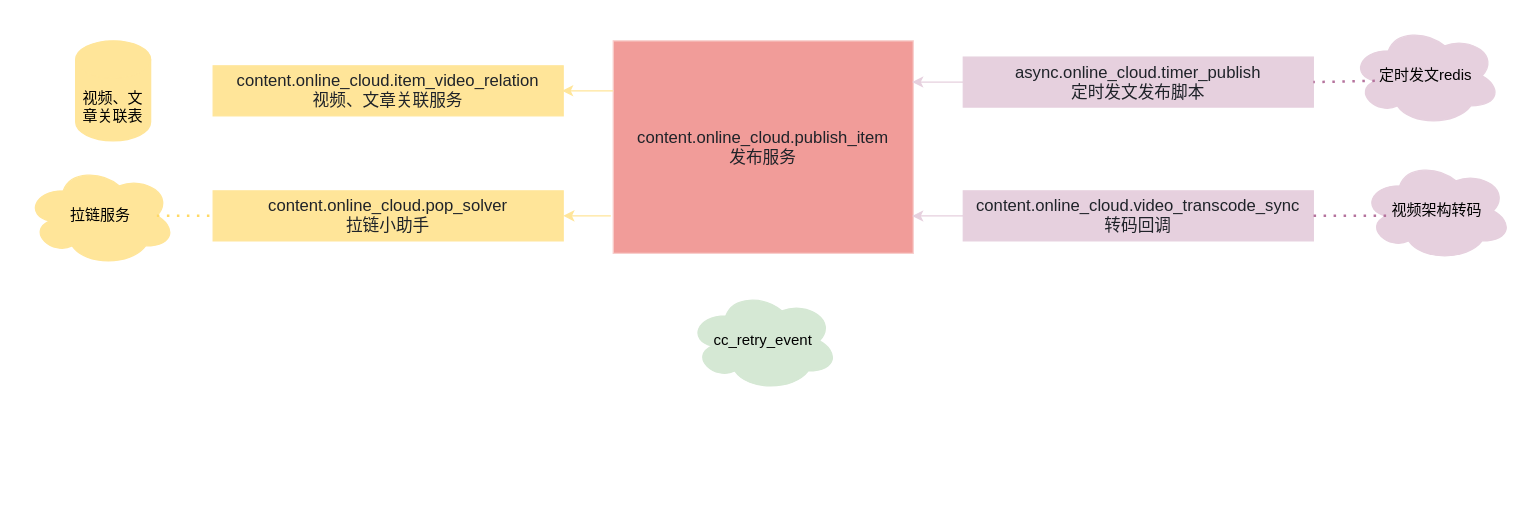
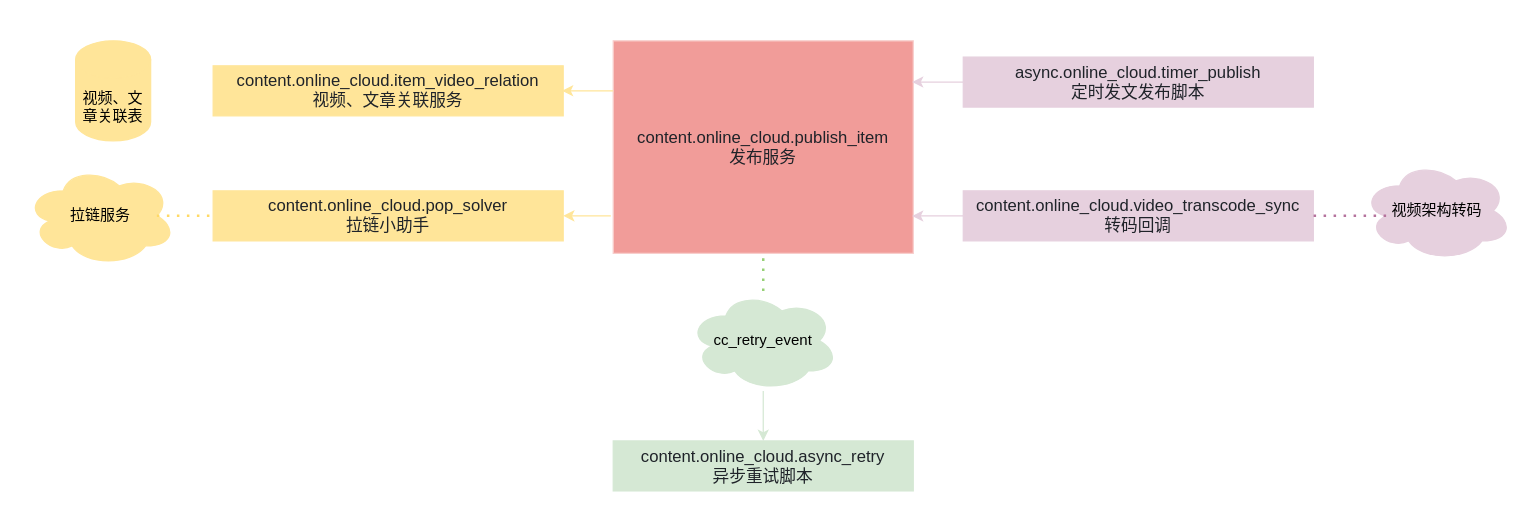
node "定时发文redis": removed
edge "定时发文redis" -- "async.online_cloud.timer_publish 定时发文发布脚本": removed
edge "content.online_cloud.publish_item 发布服务" -- "cc_retry_event": added
edge "cc_retry_event" -> "content.online_cloud.async_retry 异步重试脚本": added
node "content.online_cloud.async_retry 异步重试脚本": added
